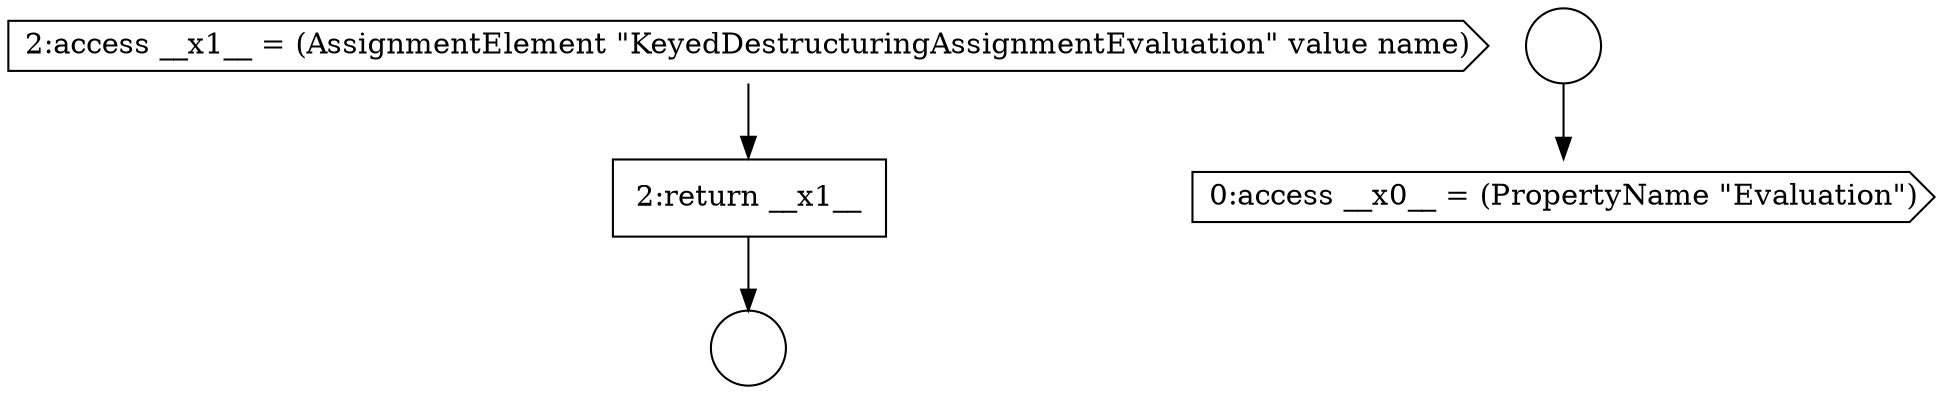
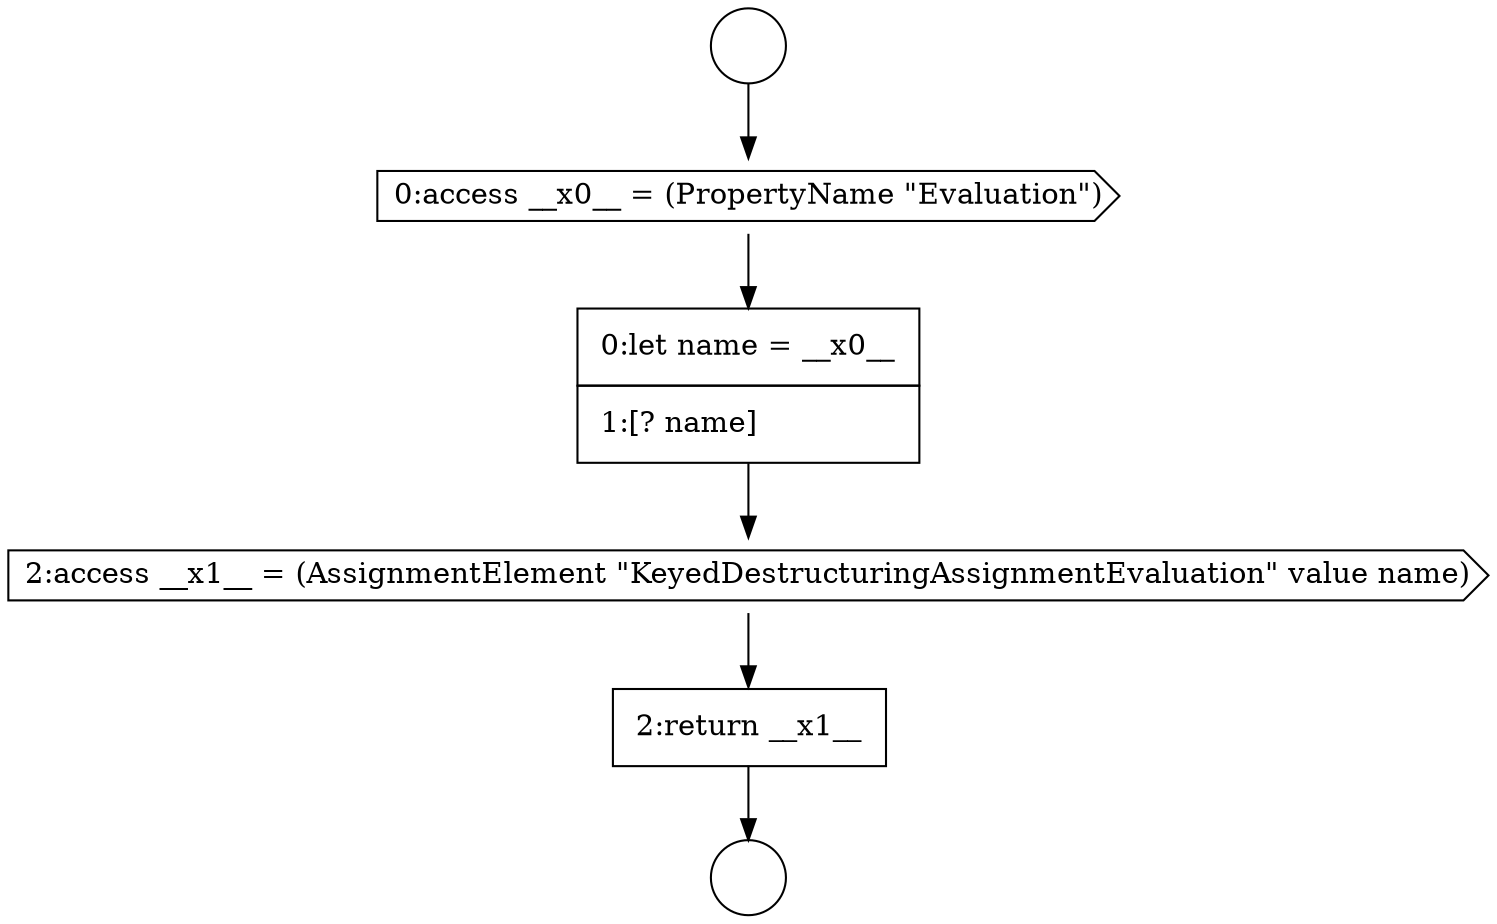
node "0:let name = __x0__": added
